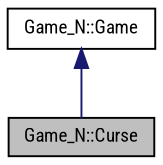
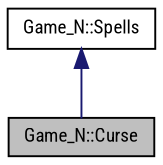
node "Game_N::Game": label "Game_N::Game" -> "Game_N::Spells"
